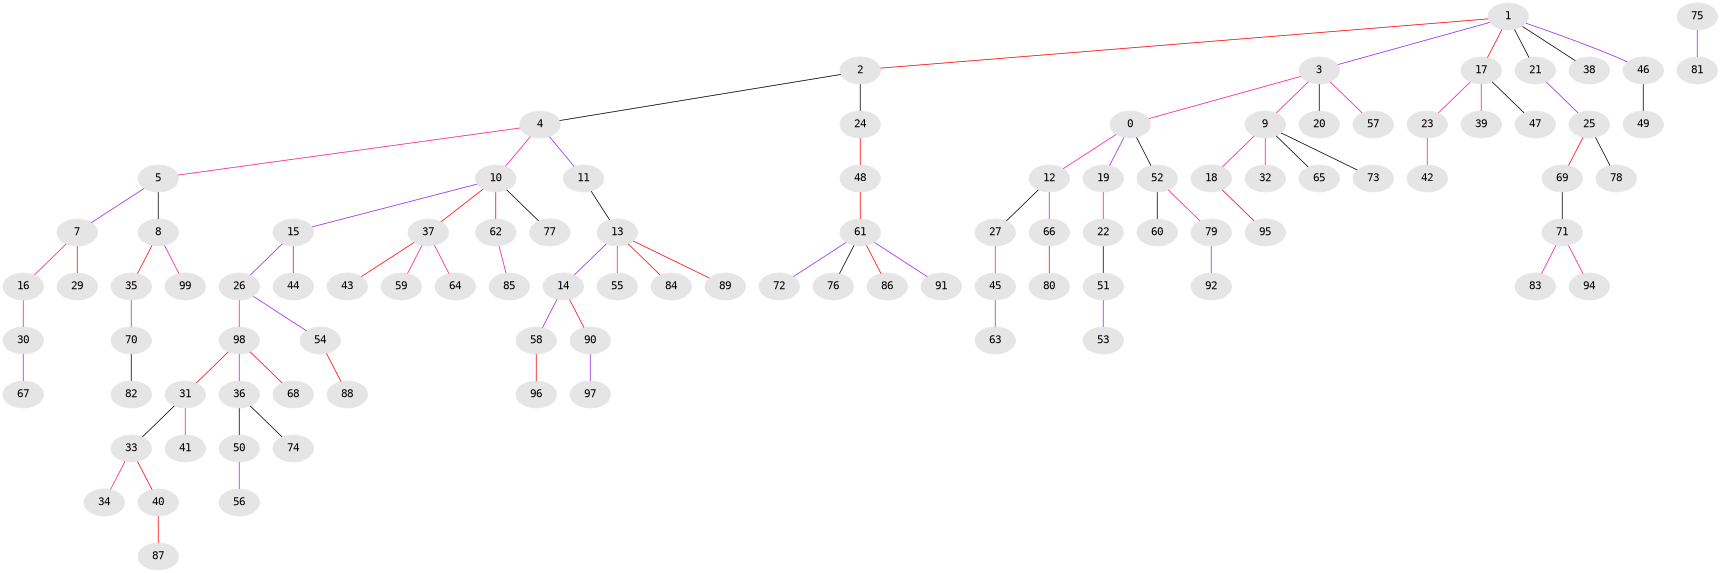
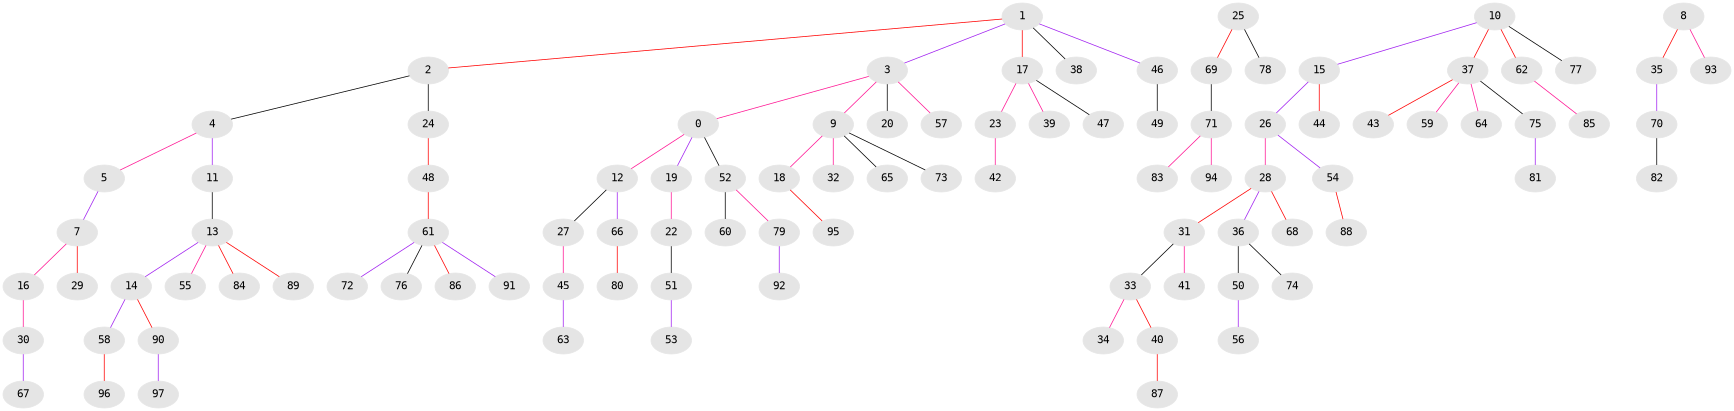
node "21": removed
edge "37" -- "75": added
edge "4" -- "10": removed
edge "5" -- "8": removed
node "99": label "99" -> "93"
node "98": label "98" -> "28"
